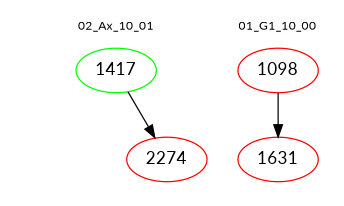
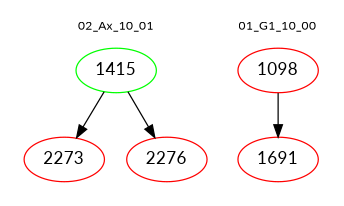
node "1417": label "1417" -> "1415"
node "2273": added
node "2274": label "2274" -> "2276"
node "1631": label "1631" -> "1691"
